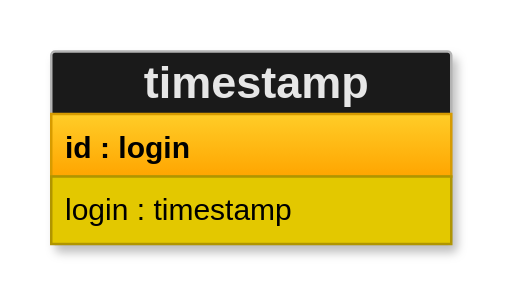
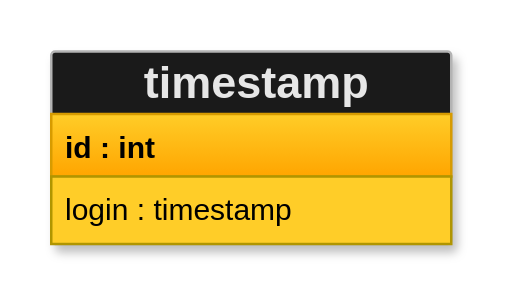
node "id : login": label "id : login" -> "id : int"
node "login : timestamp": fillcolor #e3c800 -> #ffcd28
